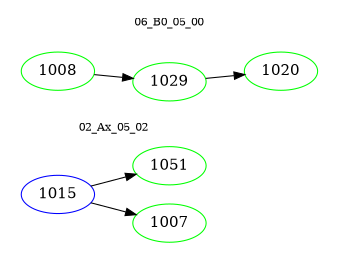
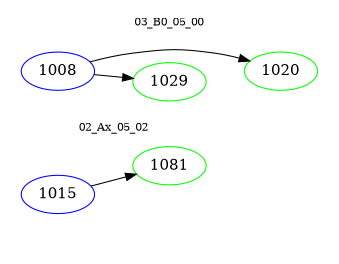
cluster "06_B0_05_00": label "06_B0_05_00" -> "03_B0_05_00"
node "1008": color green -> blue
edge "1029" -> "1020": now "1008" -> "1020"
node "1051": label "1051" -> "1081"
node "1007": removed
